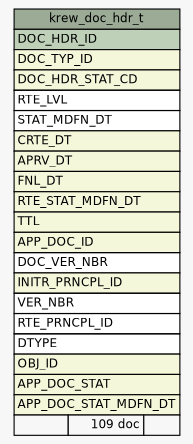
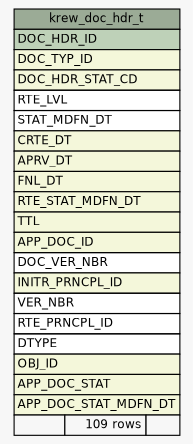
node "krew_doc_hdr_t": text "109 doc" -> "109 rows"
